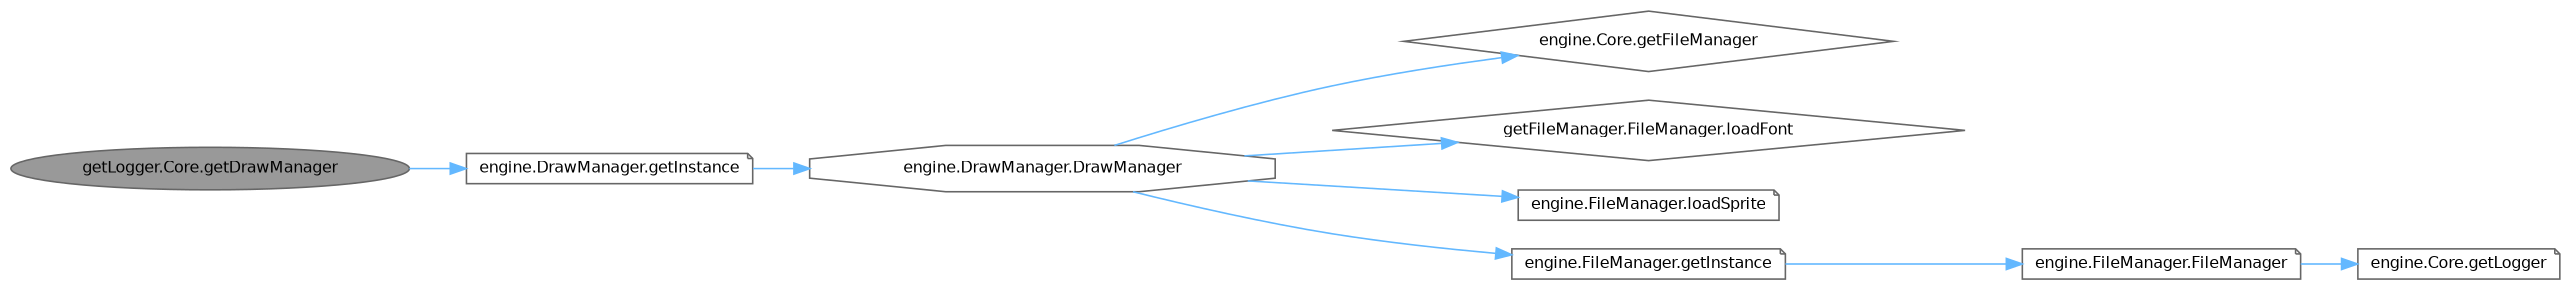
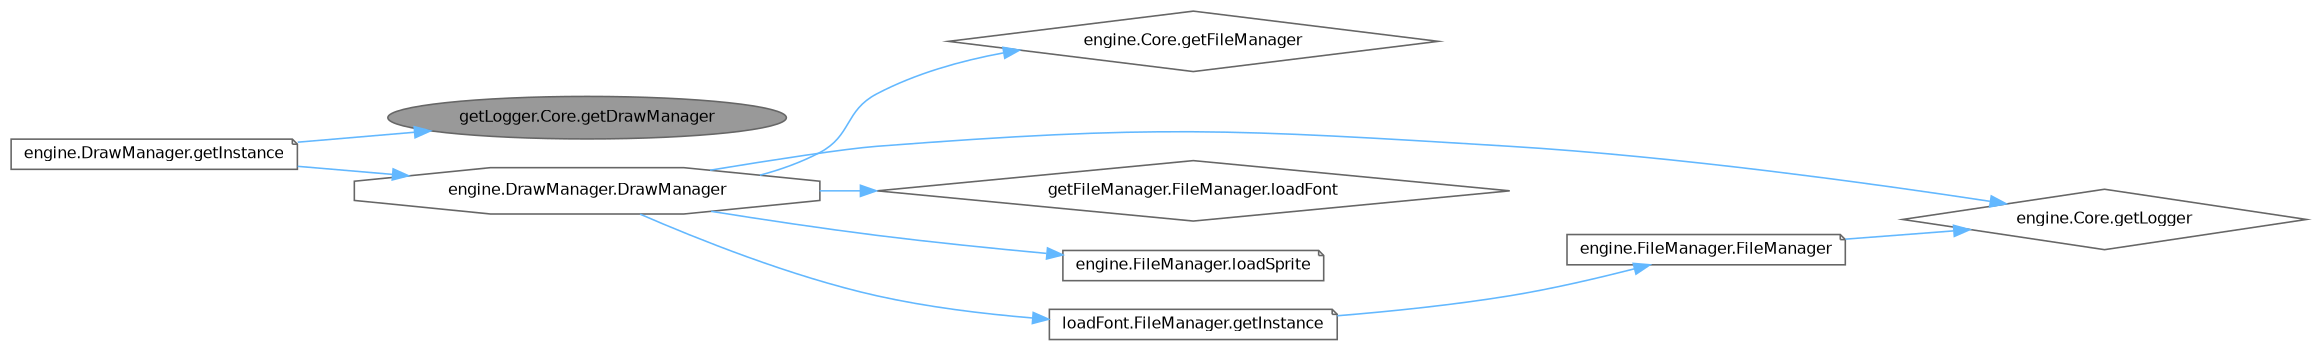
edge "engine.DrawManager.DrawManager" -> "engine.Core.getLogger": added
edge "getLogger.Core.getDrawManager" -> "engine.DrawManager.getInstance": reversed
node "engine.FileManager.getInstance": label "engine.FileManager.getInstance" -> "loadFont.FileManager.getInstance"
node "engine.Core.getLogger": shape note -> diamond
